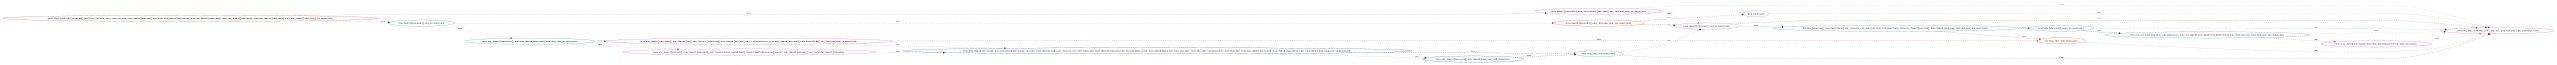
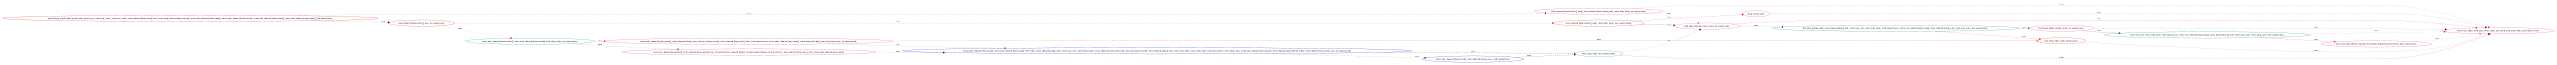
node "'cmp dword [eax+edi*4], 0x0', 'je 0x8055a13',": color teal -> red
node "'test byte [ebp+0x34], 0x40', 'je 0x8055a85',": color teal -> deeppink
